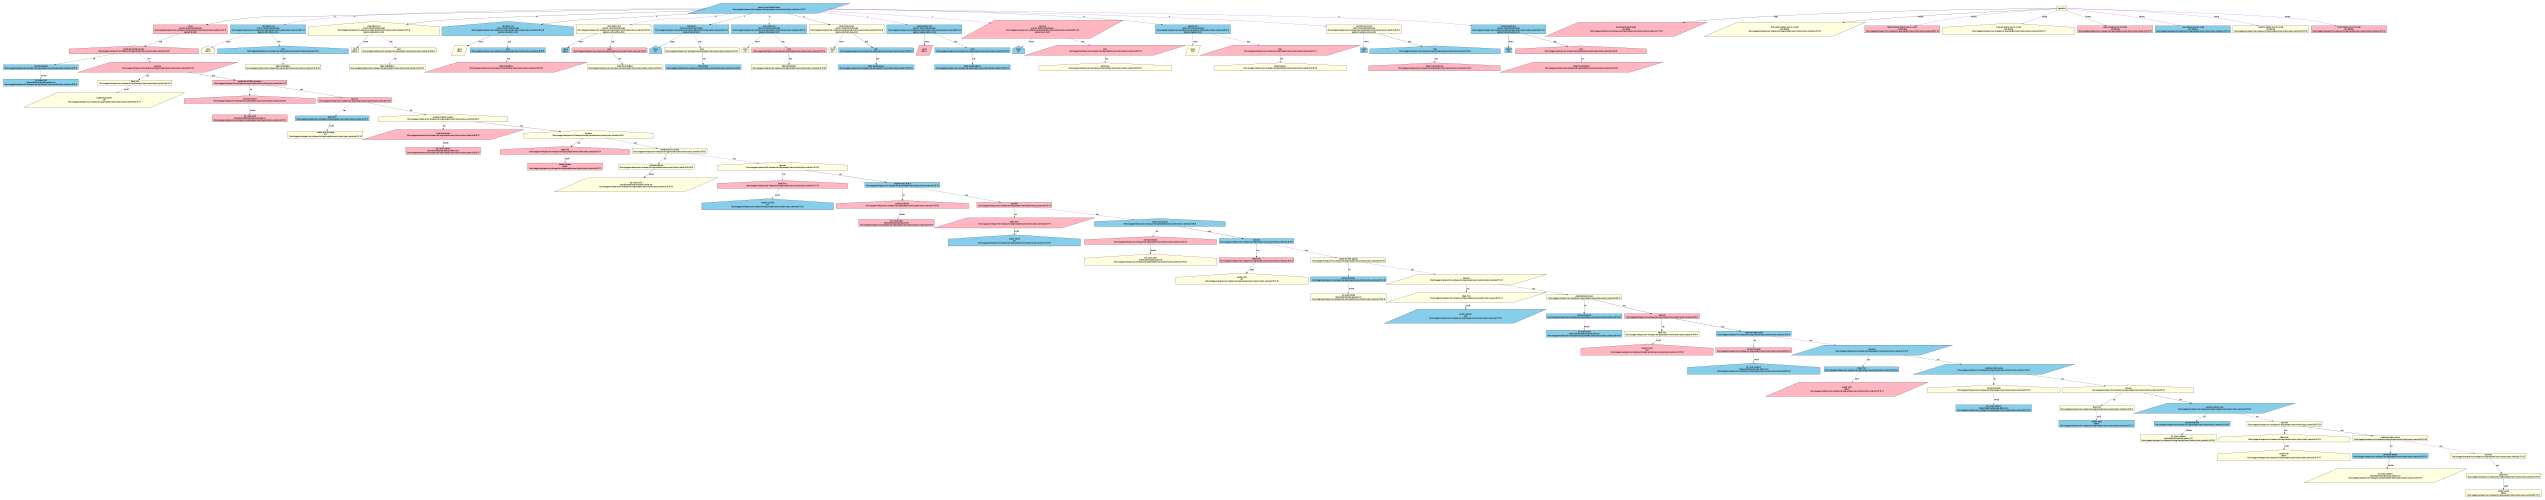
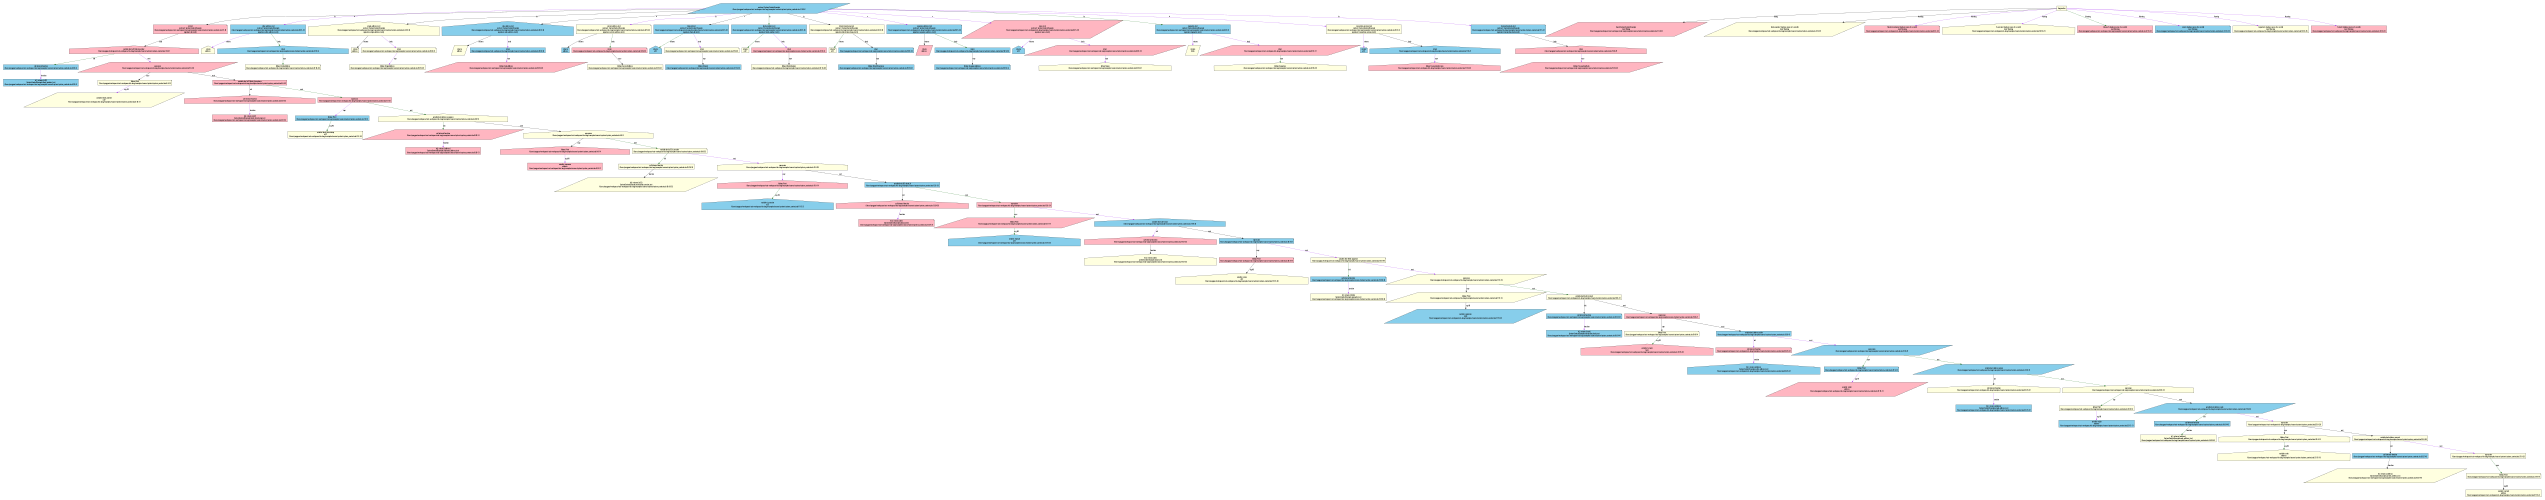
node "returns hash": removed
